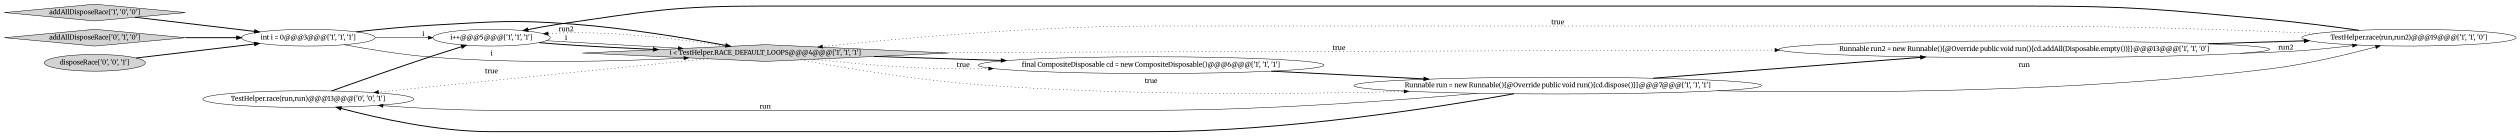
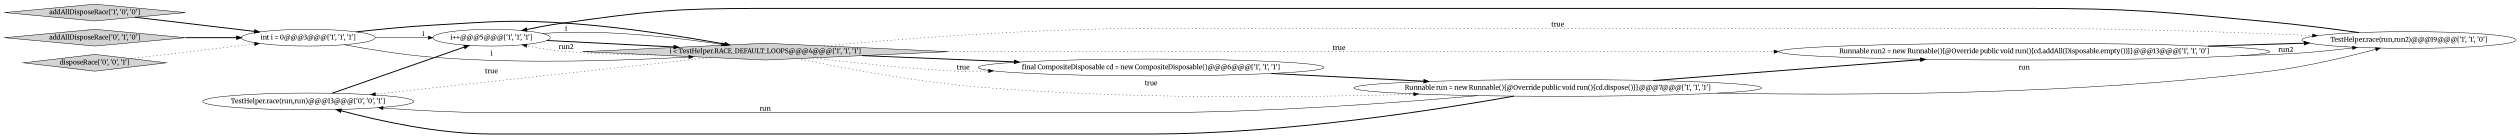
edge "TestHelper.race(run,run2)@@@19@@@['1', '1', '0']" -> "i < TestHelper.RACE_DEFAULT_LOOPS@@@4@@@['1', '1', '1']": reversed
edge "disposeRace['0', '0', '1']" -> "int i = 0@@@3@@@['1', '1', '1']": style bold -> dotted
node "disposeRace['0', '0', '1']": shape ellipse -> diamond
